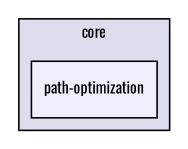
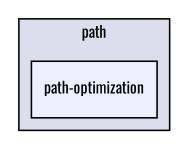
cluster "core": label "core" -> "path"
